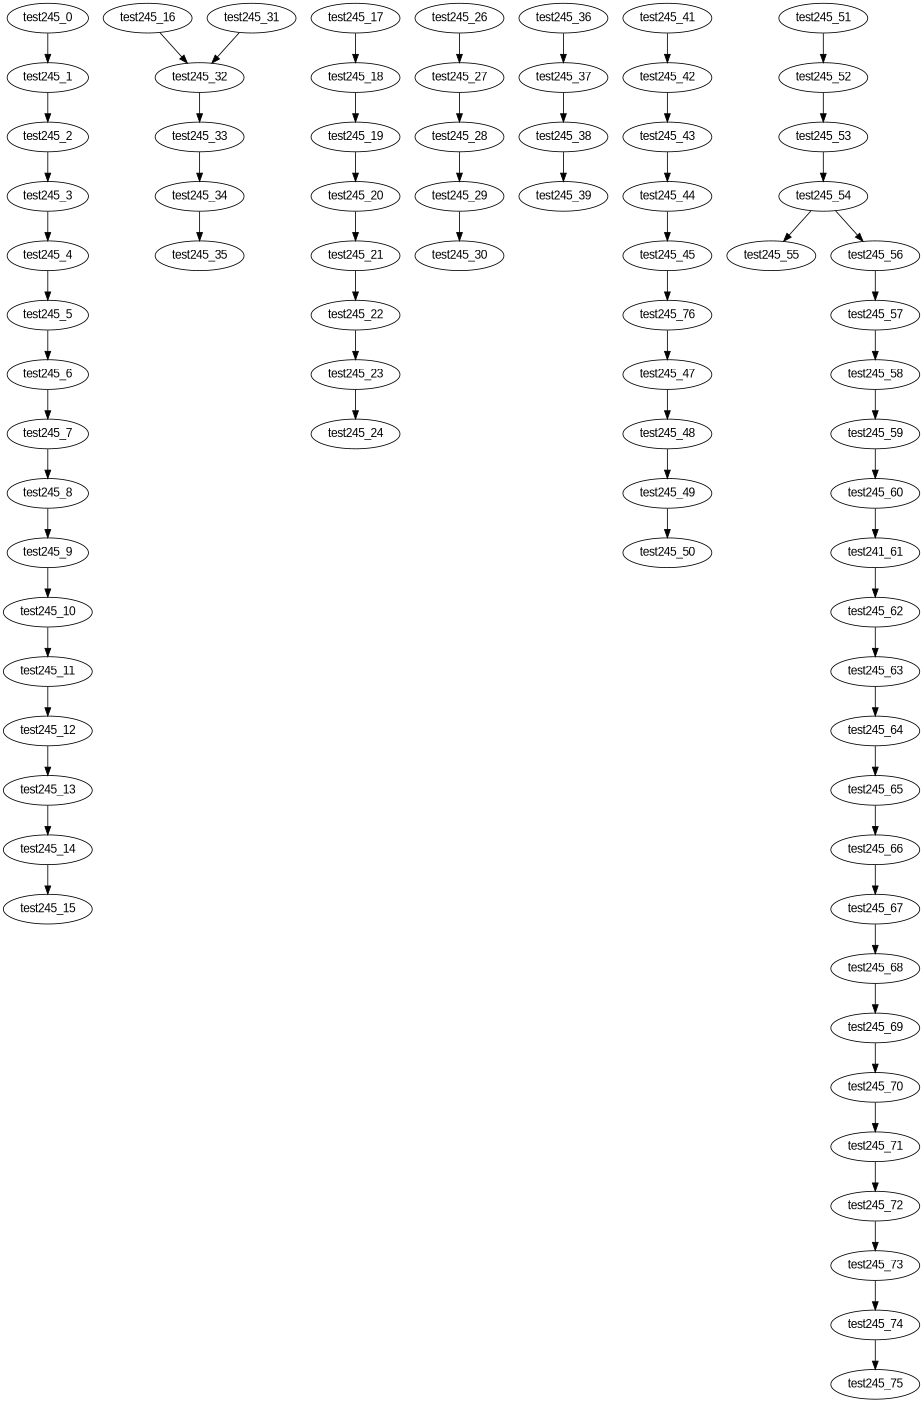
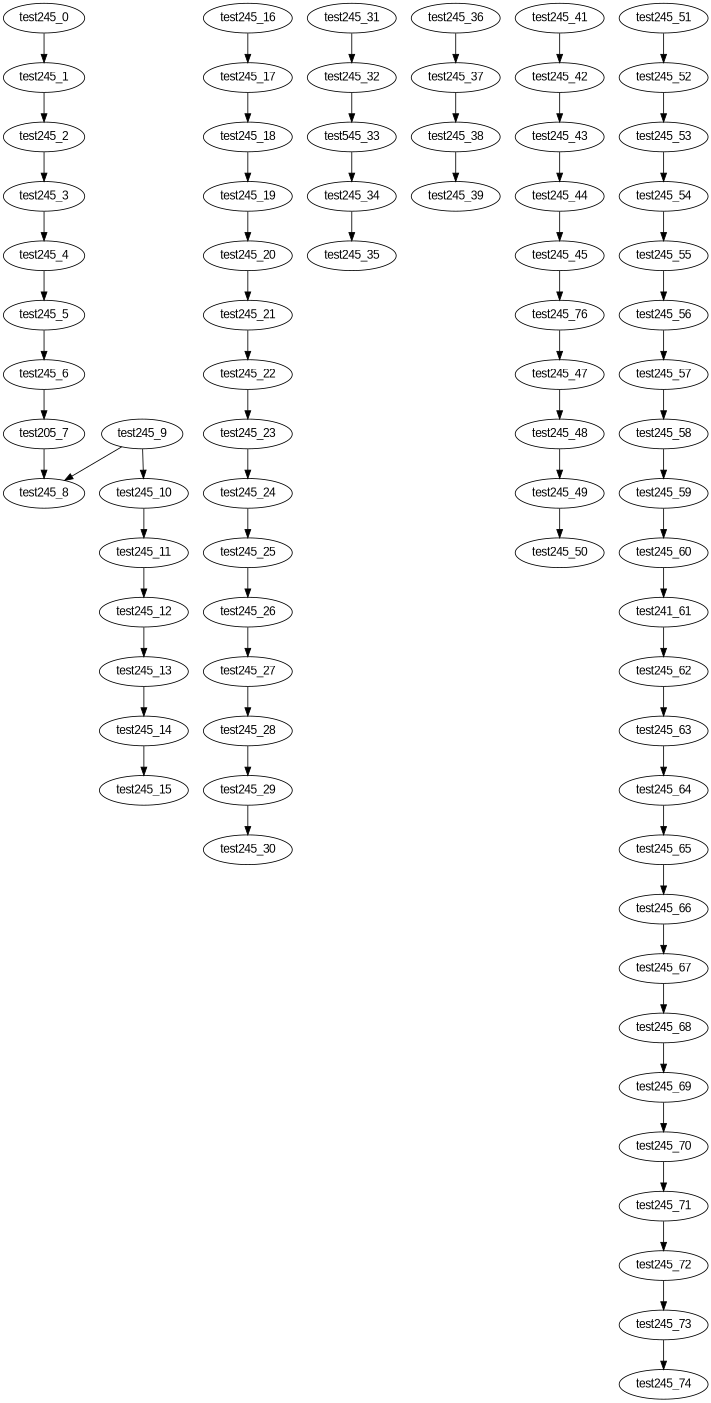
edge "test245_16" -> "test245_32": now "test245_16" -> "test245_17"
node "test245_33": label "test245_33" -> "test545_33"
edge "test245_54" -> "test245_56": now "test245_55" -> "test245_56"
node "test245_7": label "test245_7" -> "test205_7"
edge "test245_8" -> "test245_9": reversed
node "test245_25": added
node "test245_75": removed
